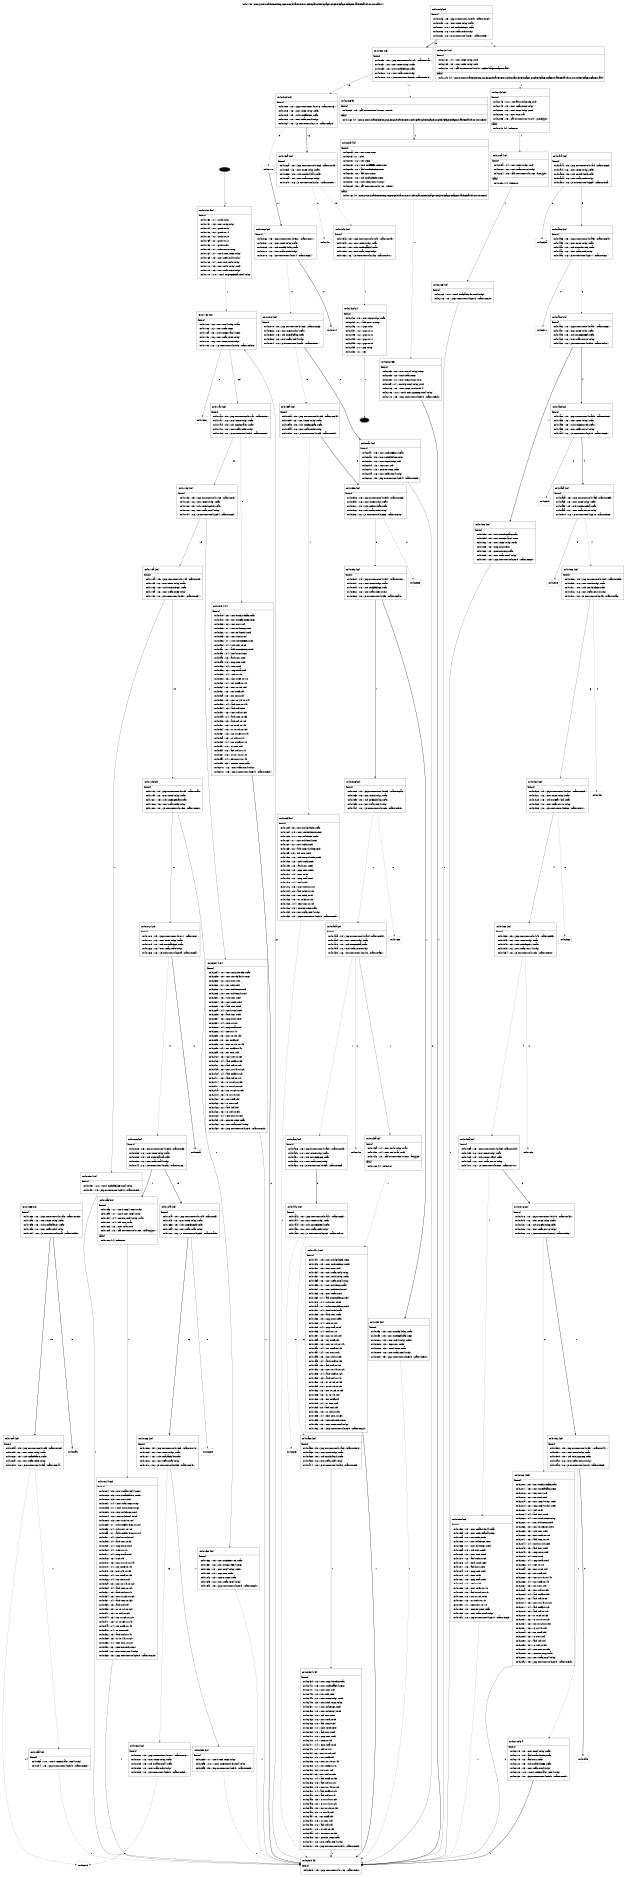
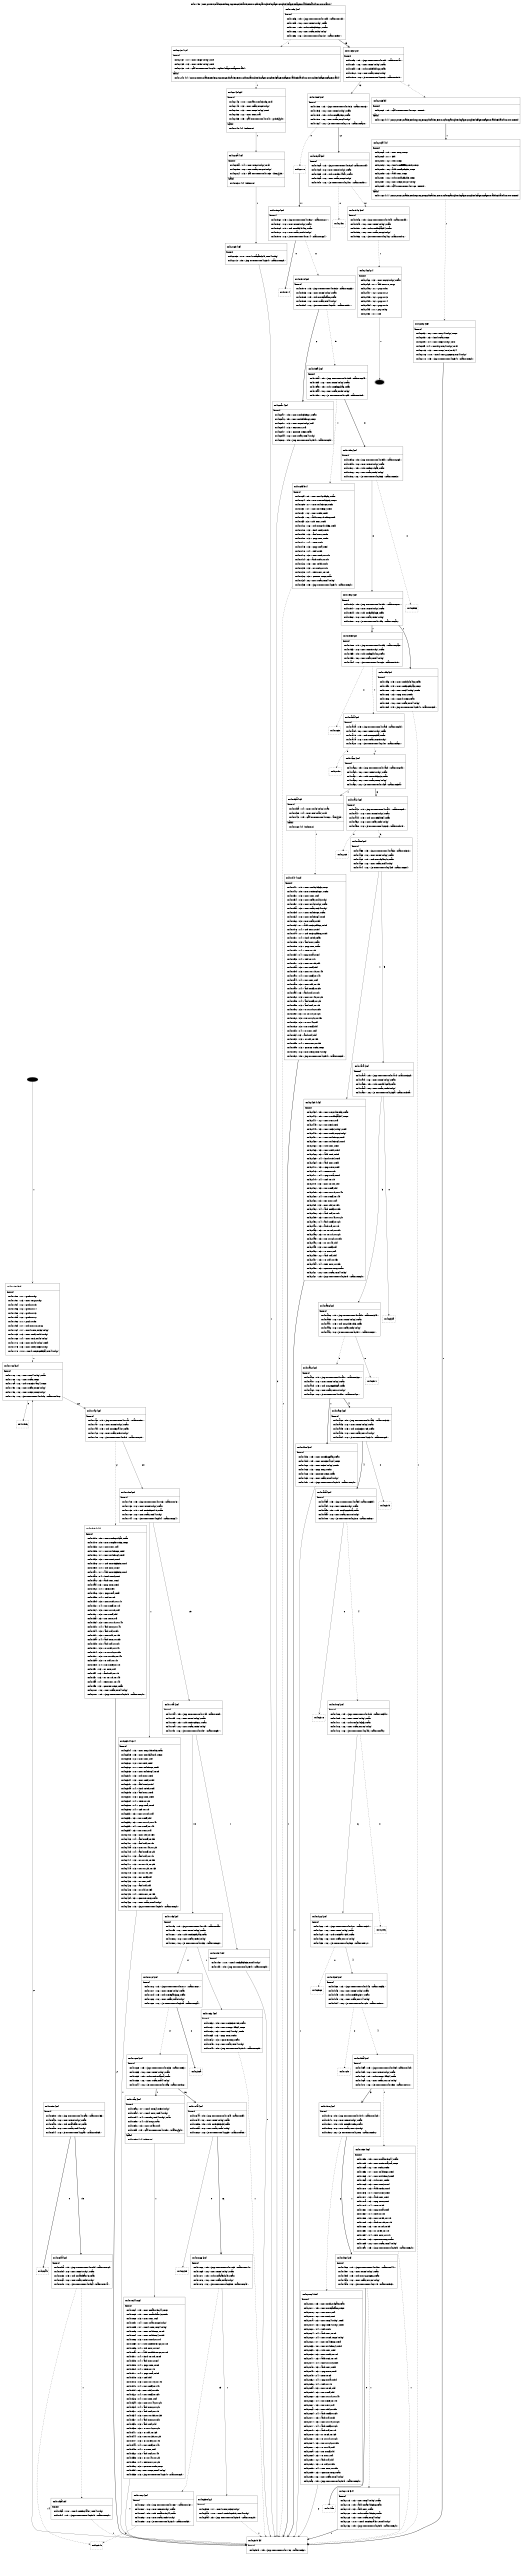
edge "0x401a5e [28]" -> "0x401a7a [28]": added, label "5"
edge "0x401a0a [28]" -> "0x401d3a [13]": now "0x401a26 [28]" -> "0x401d3a [13]"
